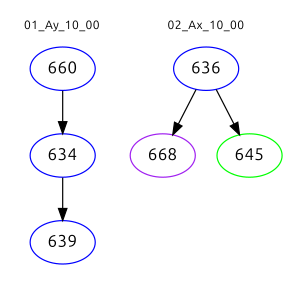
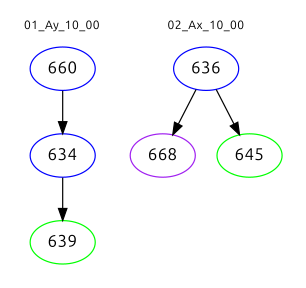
node "639": color blue -> green
